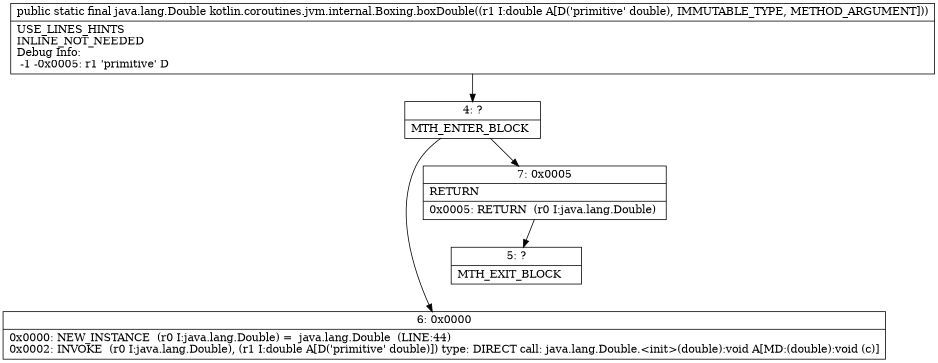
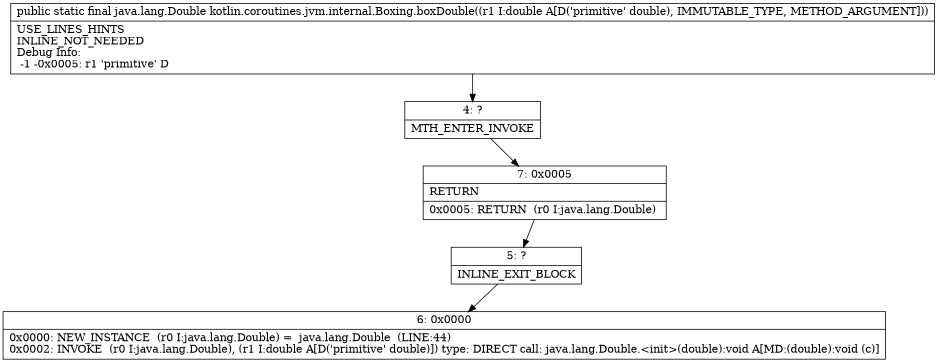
node "4: ?": text "MTH_ENTER_BLOCK" -> "MTH_ENTER_INVOKE"
edge "4: ?" -> "6: 0x0000": now "5: ?" -> "6: 0x0000"
node "5: ?": text "MTH_EXIT_BLOCK" -> "INLINE_EXIT_BLOCK"
